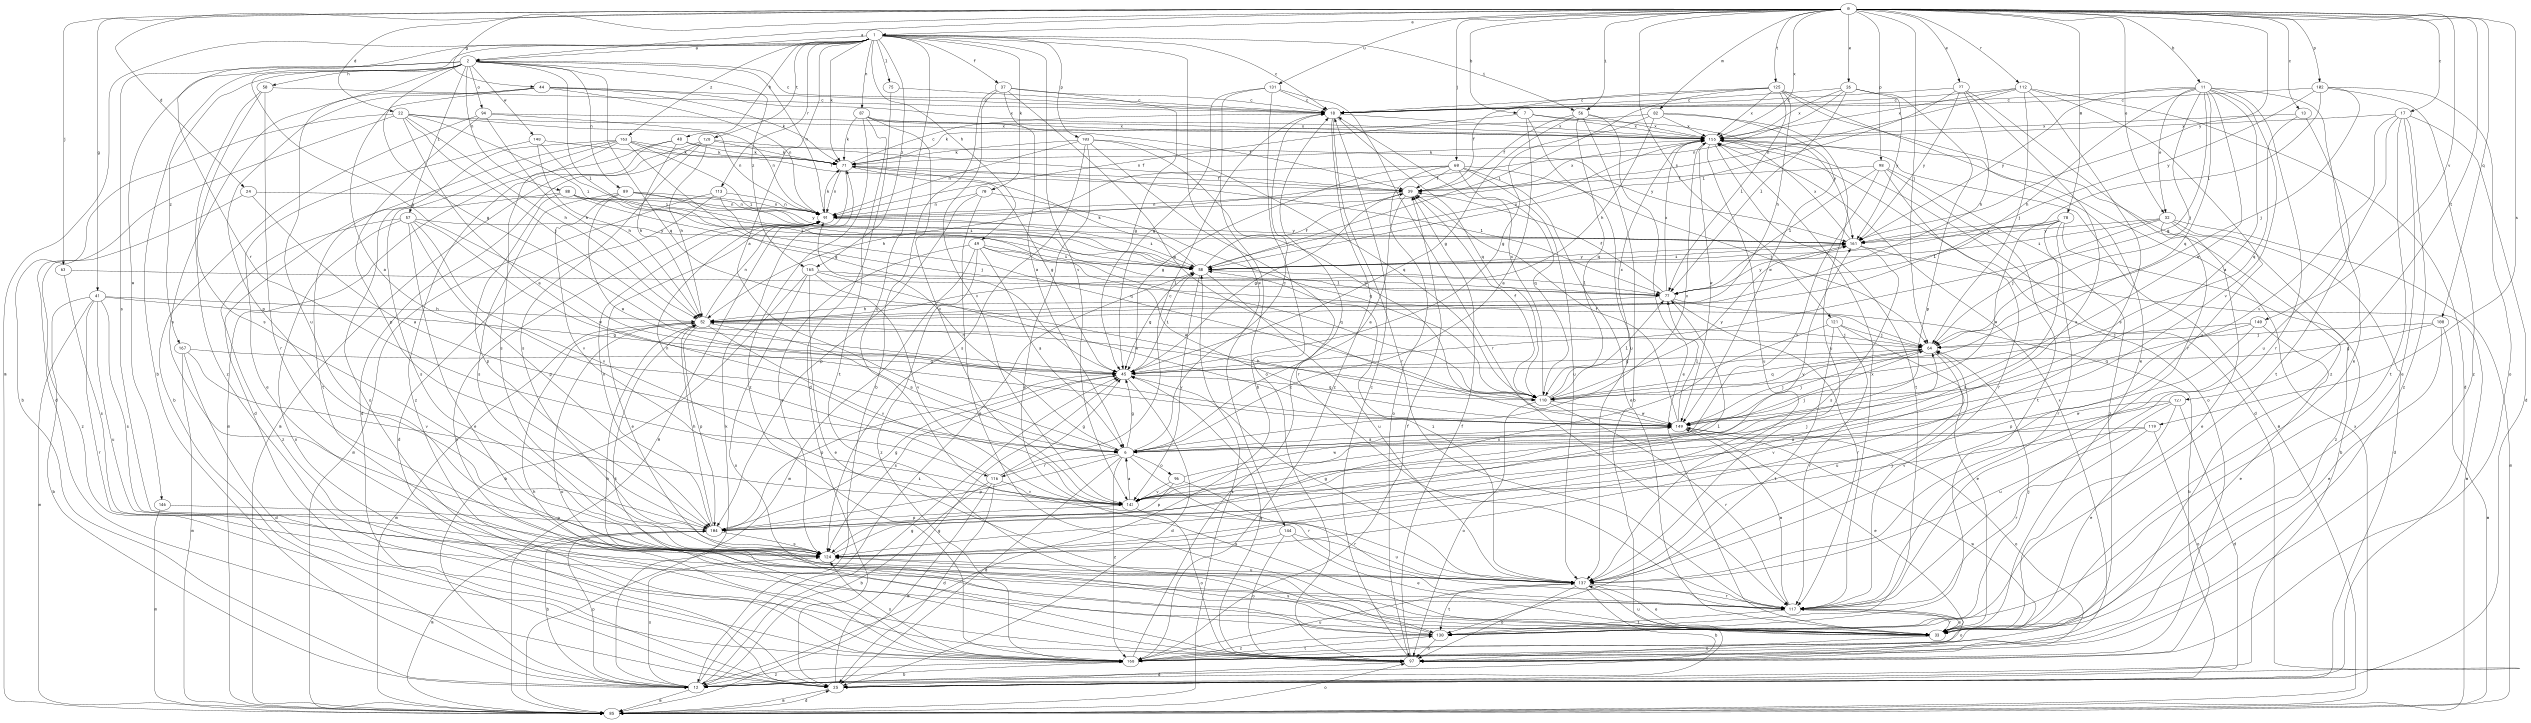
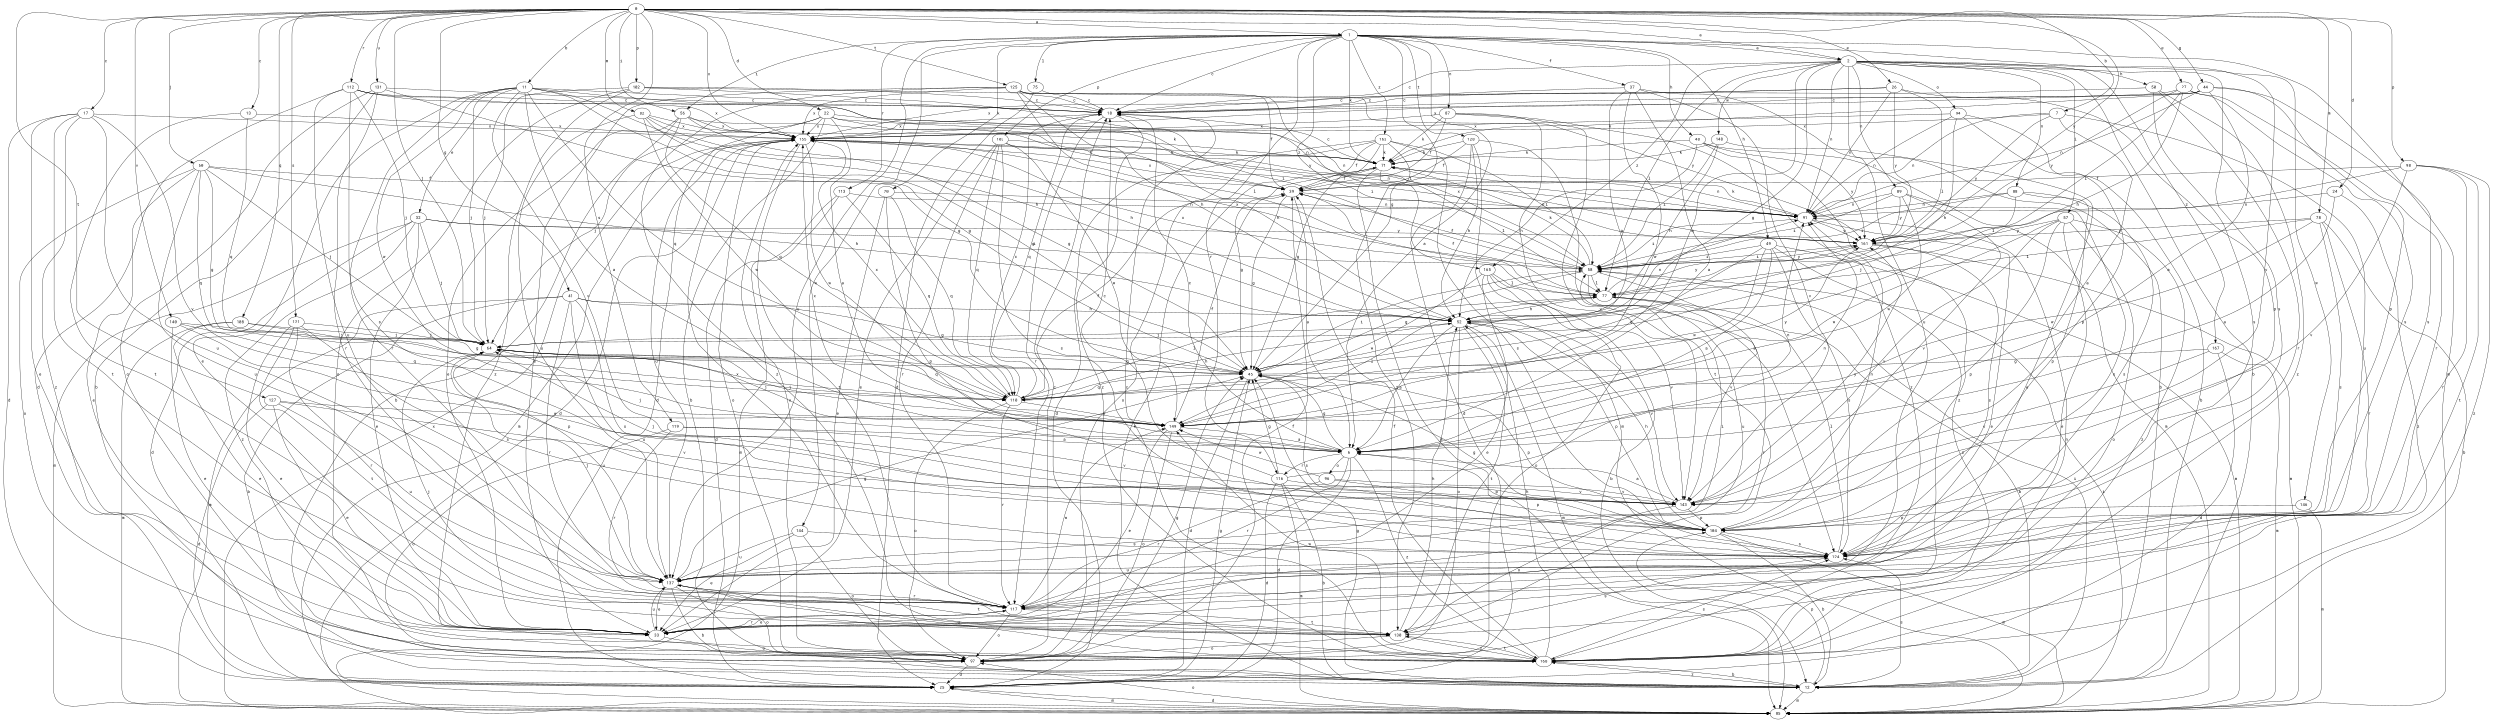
edge "0" -> "32": removed, label "e"
node "63": removed
edge "143" -> "97": now "143" -> "130"
